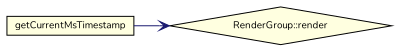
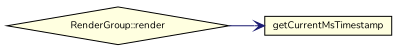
edge "getCurrentMsTimestamp" -> "RenderGroup::render": reversed
